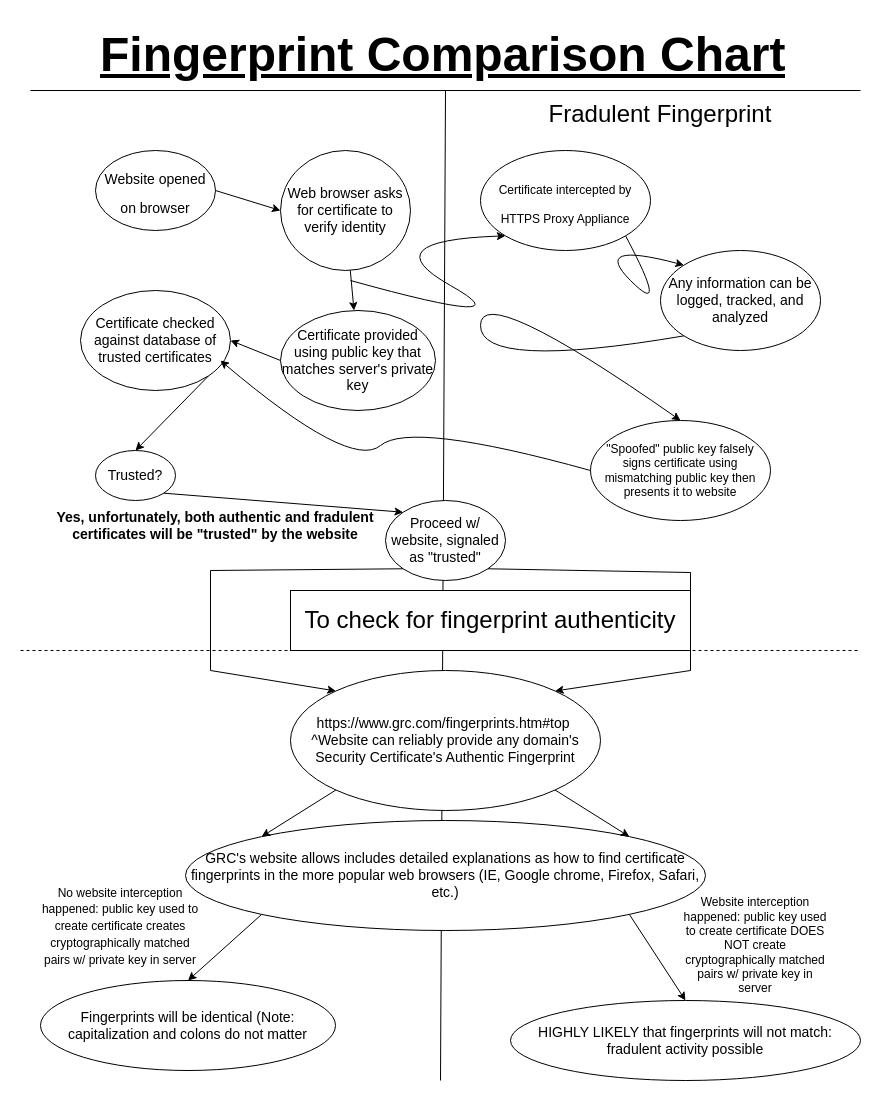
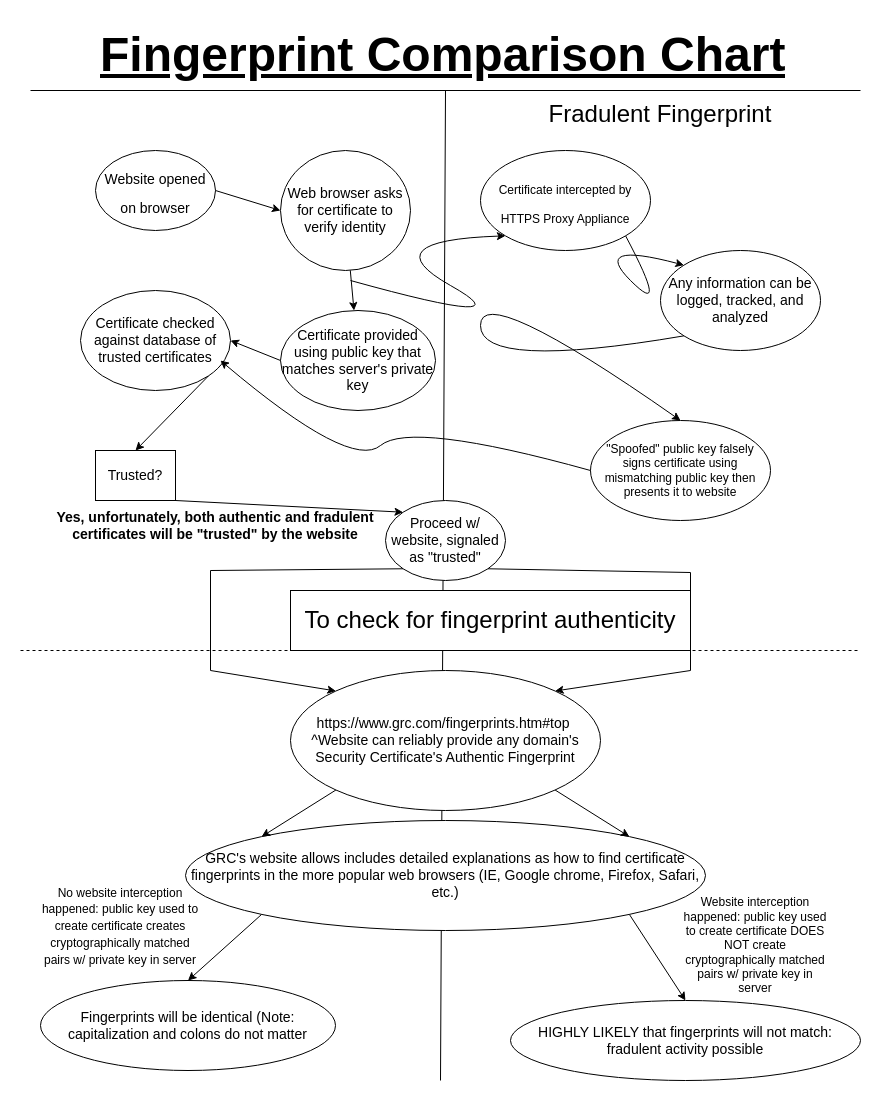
node "Trusted?": shape ellipse -> rectangle
